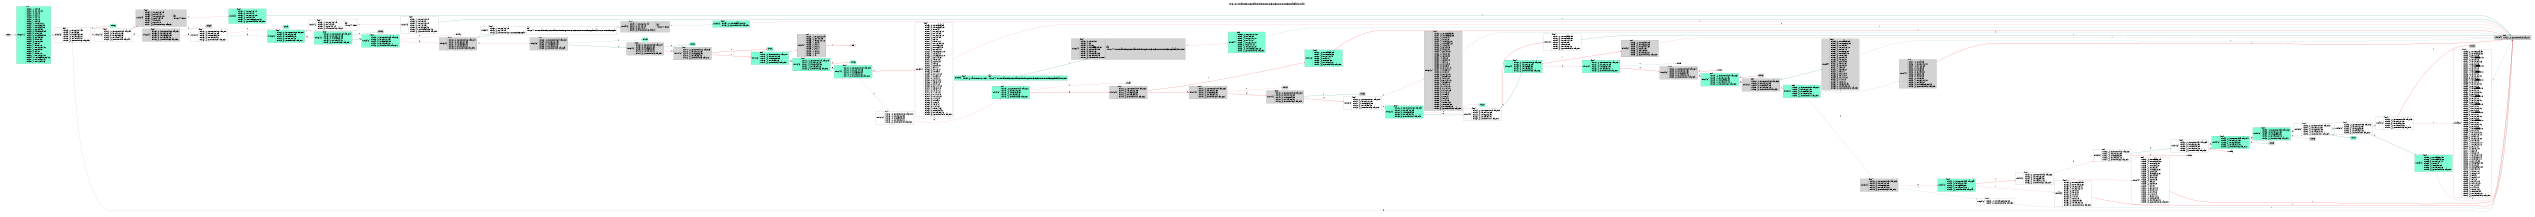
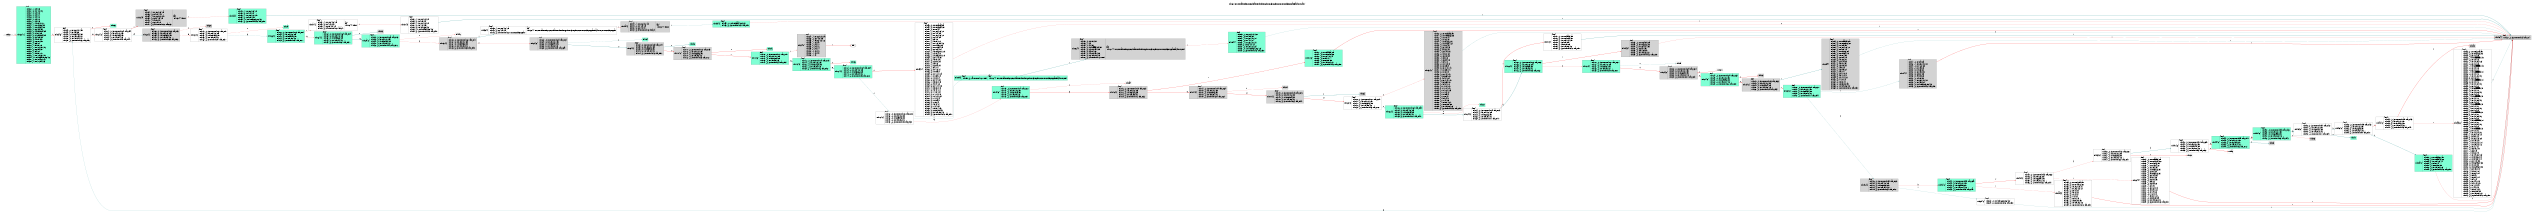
edge "0x401898 [28]" -> "0x402270": reversed
